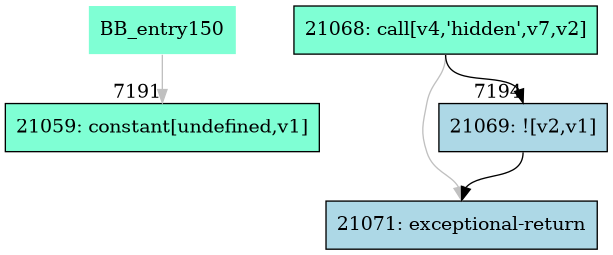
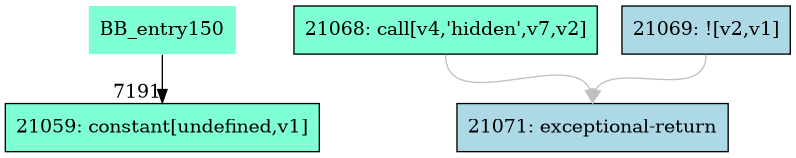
edge "BB_entry150" -> "21059: constant[undefined,v1]": color gray -> black
edge "21068: call[v4,'hidden',v7,v2]" -> "21069: ![v2,v1]": removed
edge "21069: ![v2,v1]" -> "21071: exceptional-return": color black -> gray
